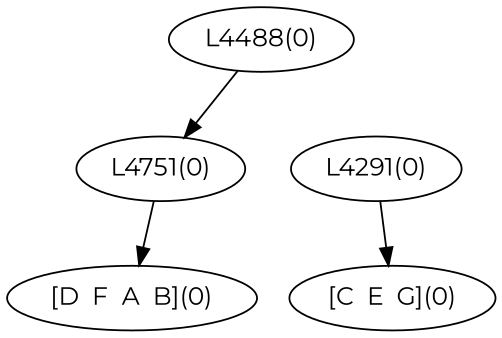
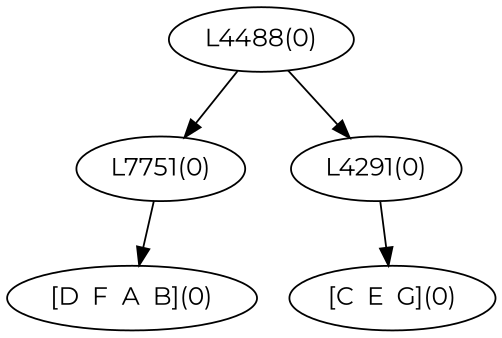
edge "L4488(0)" -> "L4291(0)": added
node "L4751(0)": label "L4751(0)" -> "L7751(0)"
